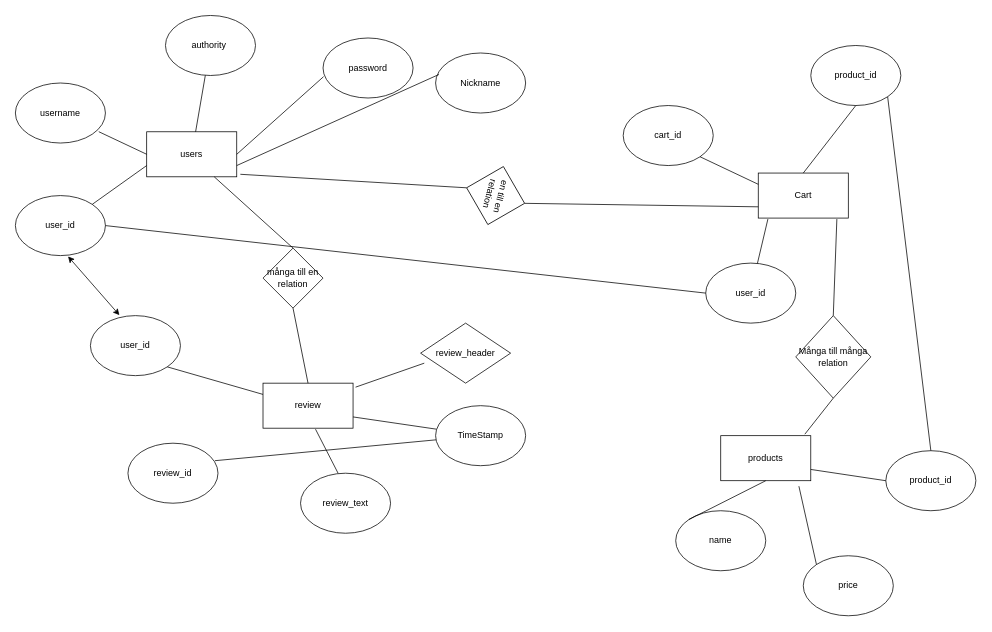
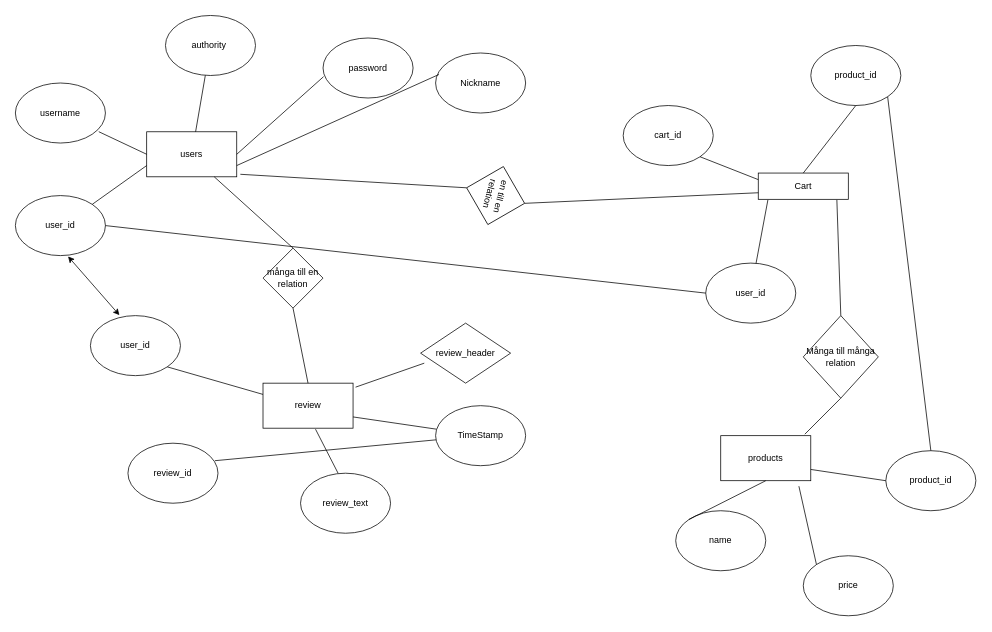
node "Cart": size 90x45 -> 90x26
node "Många till många relation": moved (833, 357) -> (840, 357)
